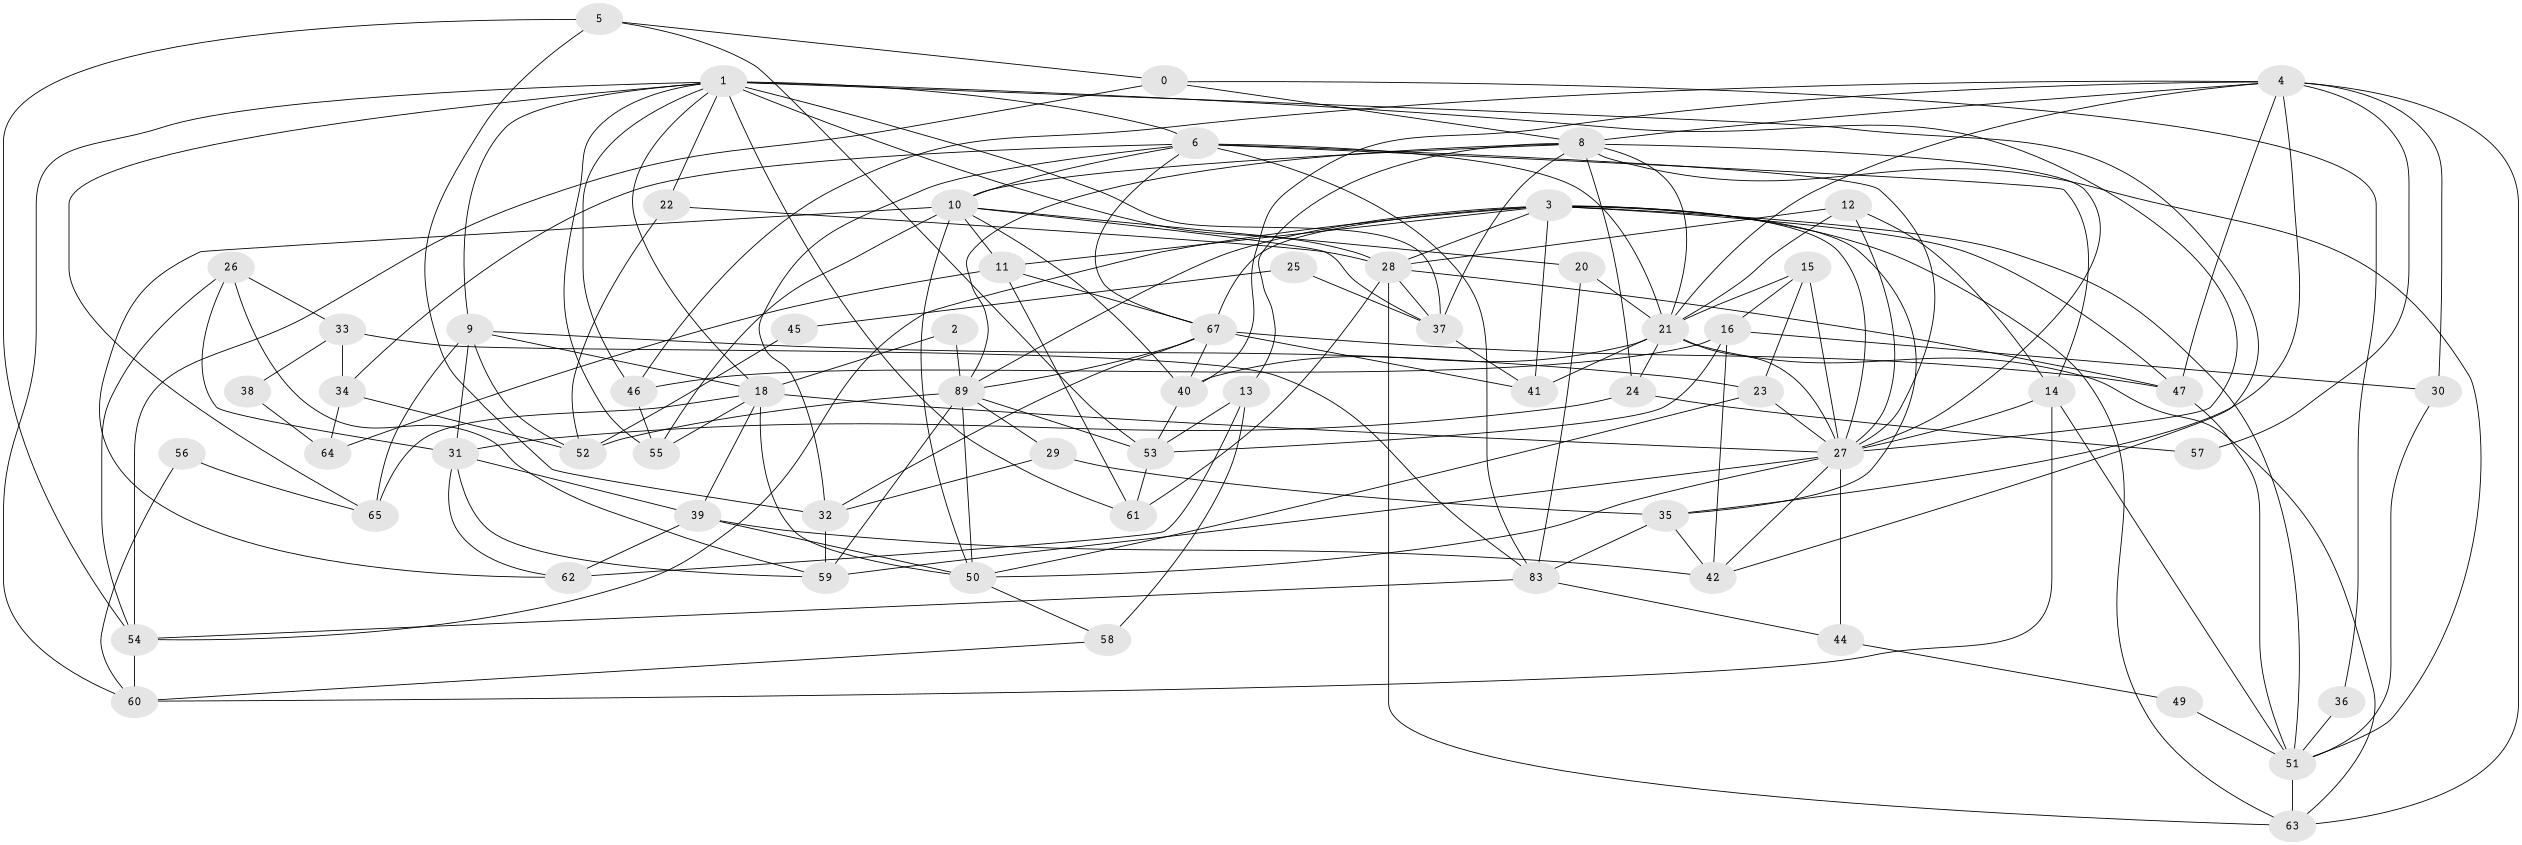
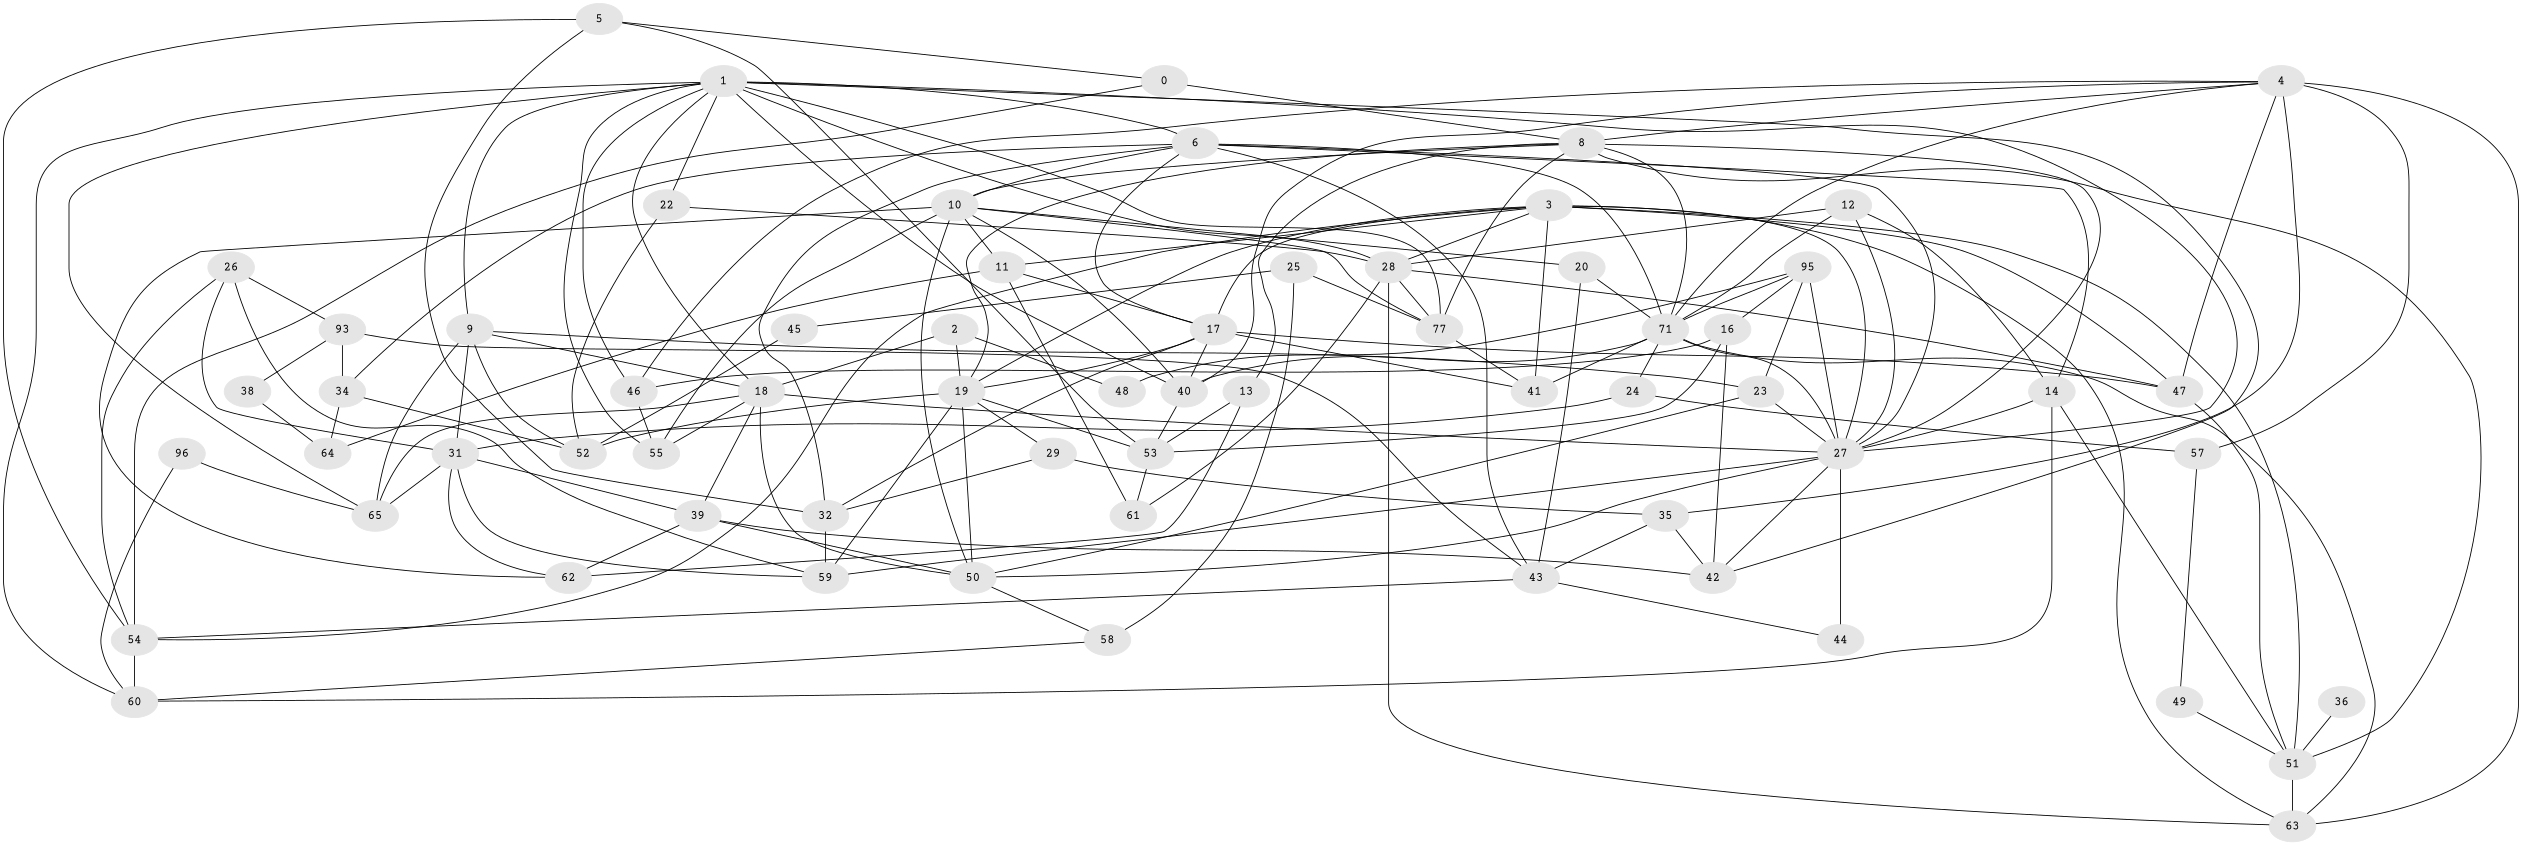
edge "0" -- "36": removed
edge "8" -- "24": removed
node "15": label "15" -> "95"
edge "3" -- "35": removed
node "33": label "33" -> "93"
node "67": label "67" -> "17"
node "37": label "37" -> "77"
node "21": label "21" -> "71"
edge "1" -- "61": now "1" -- "40"
node "89": label "89" -> "19"
node "48": added
node "30": removed
node "56": label "56" -> "96"
edge "31" -- "65": added
edge "13" -- "58": now "25" -- "58"
node "83": label "83" -> "43"
edge "44" -- "49": now "57" -- "49"
